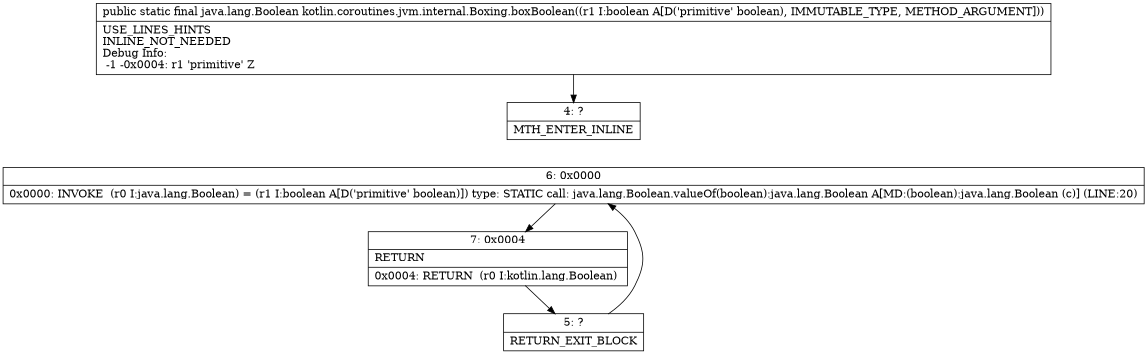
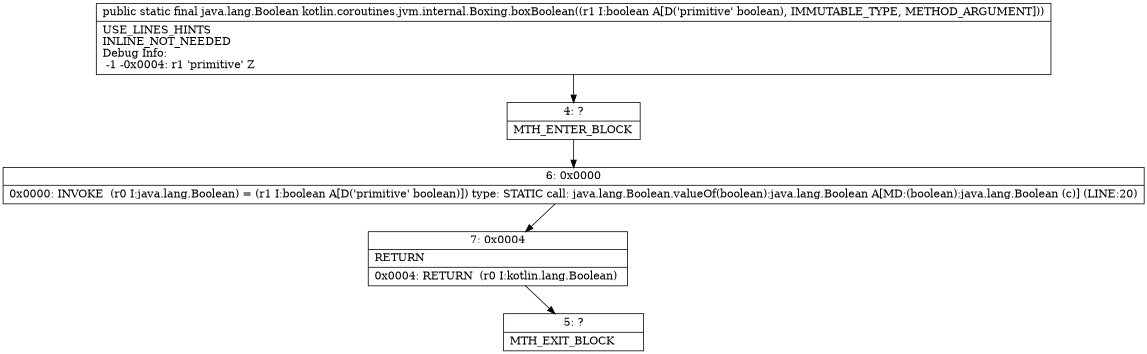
node "4: ?": text "MTH_ENTER_INLINE" -> "MTH_ENTER_BLOCK"
edge "5: ?" -> "6: 0x0000": now "4: ?" -> "6: 0x0000"
node "5: ?": text "RETURN_EXIT_BLOCK" -> "MTH_EXIT_BLOCK"
